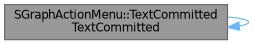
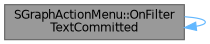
node "SGraphActionMenu::TextCommitted TextCommitted": label "SGraphActionMenu::TextCommitted TextCommitted" -> "SGraphActionMenu::OnFilter TextCommitted"
